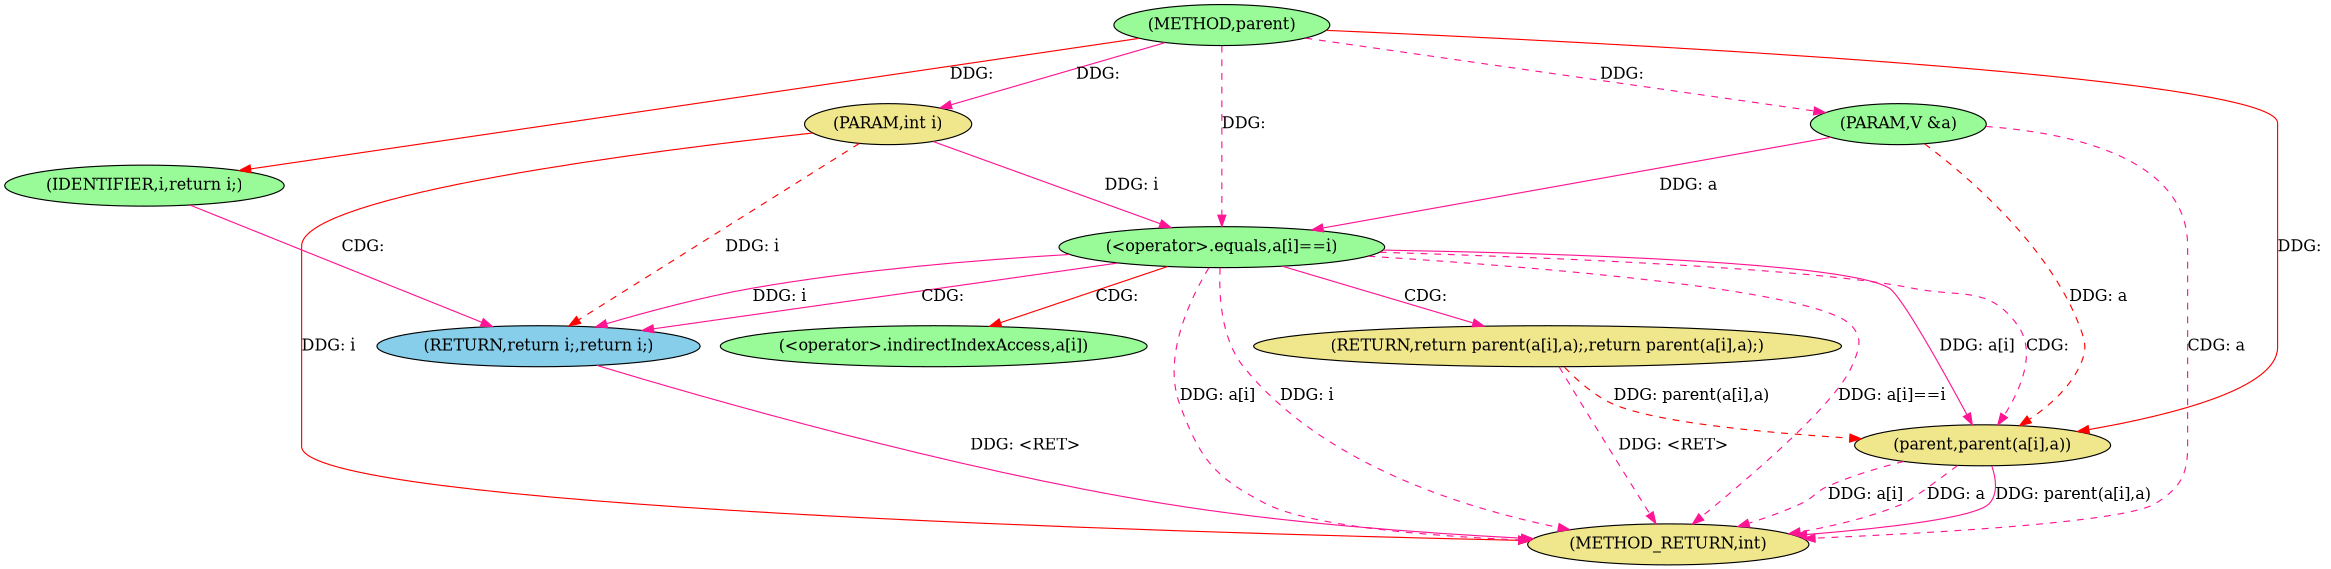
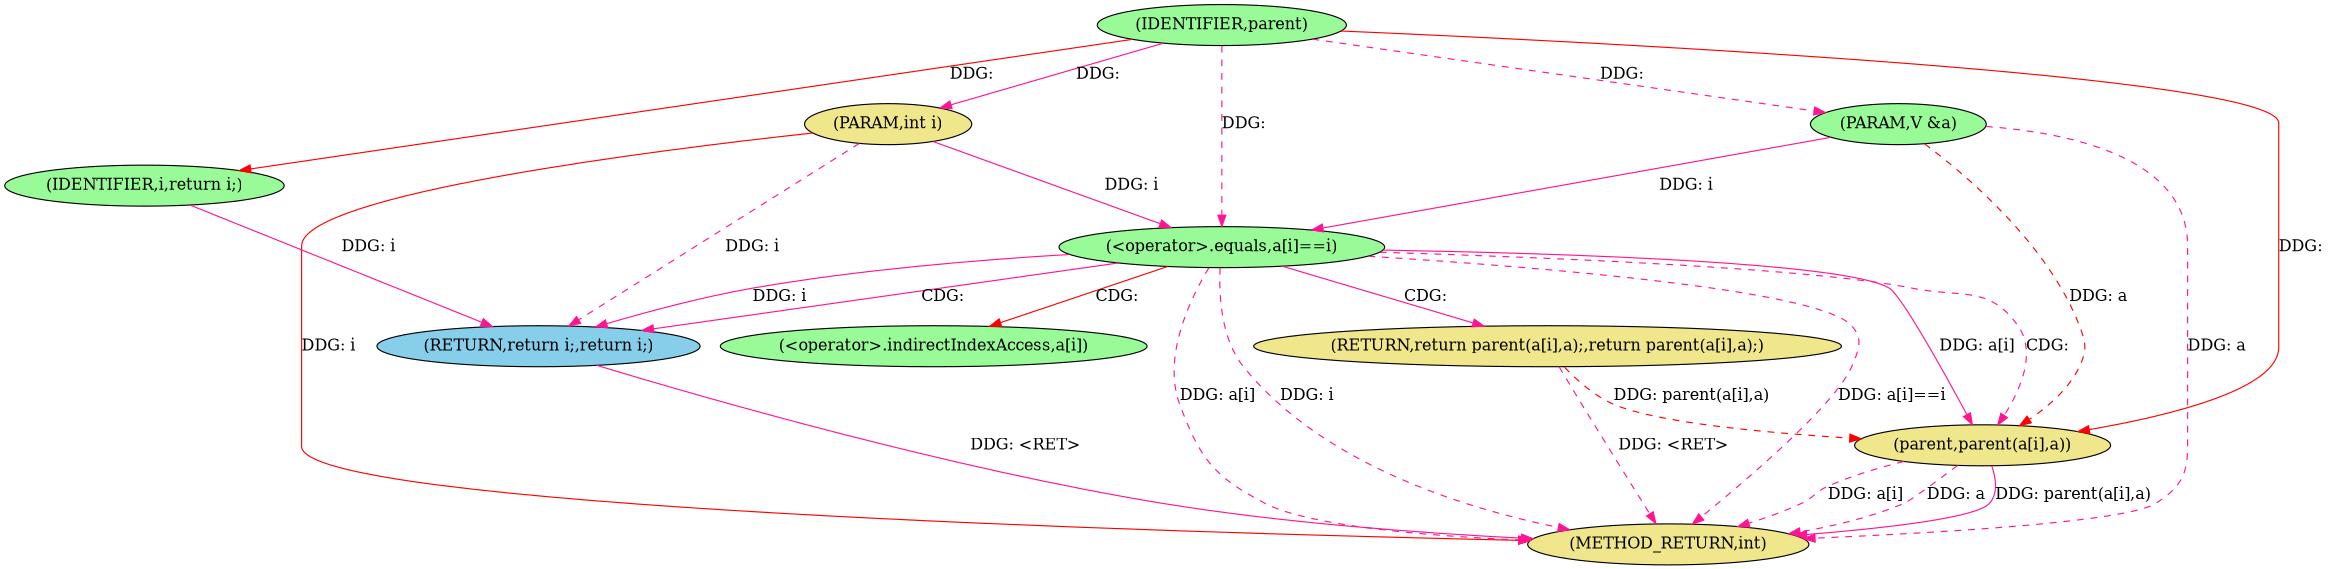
node "(METHOD,parent)": label "(METHOD,parent)" -> "(IDENTIFIER,parent)"
edge "(PARAM,V &a)" -> "(<operator>.equals,a[i]==i)": label "DDG: a" -> "DDG: i"
edge "(PARAM,int i)" -> "(RETURN,return i;,return i;)": color red -> deeppink
edge "(IDENTIFIER,i,return i;)" -> "(RETURN,return i;,return i;)": label "CDG: " -> "DDG: i"
edge "(PARAM,V &a)" -> "(METHOD_RETURN,int)": label "CDG: a" -> "DDG: a"
